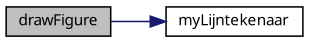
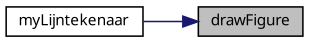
edge "drawFigure" -> "myLijntekenaar": reversed
